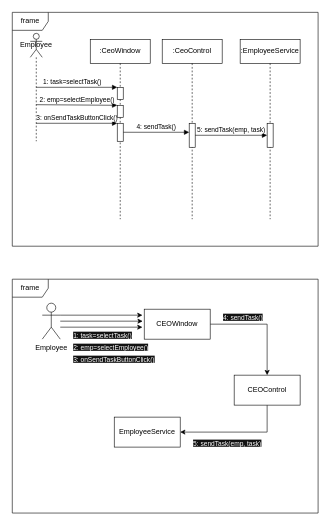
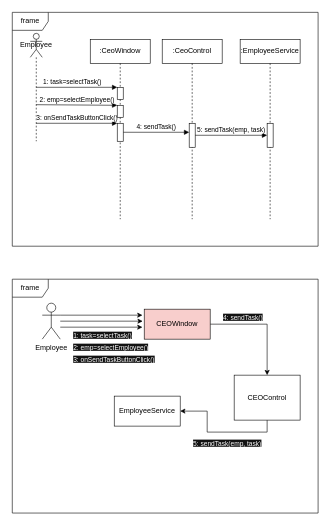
node "CEOWindow": fillcolor #ffffff -> #f8cecc
node "CEOControl": size 66x30 -> 66x45
node "EmployeeService": moved (147, 432) -> (147, 411)
